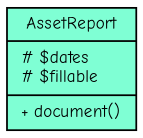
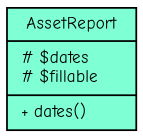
node "AssetReport": text "+ document()" -> "+ dates()"
